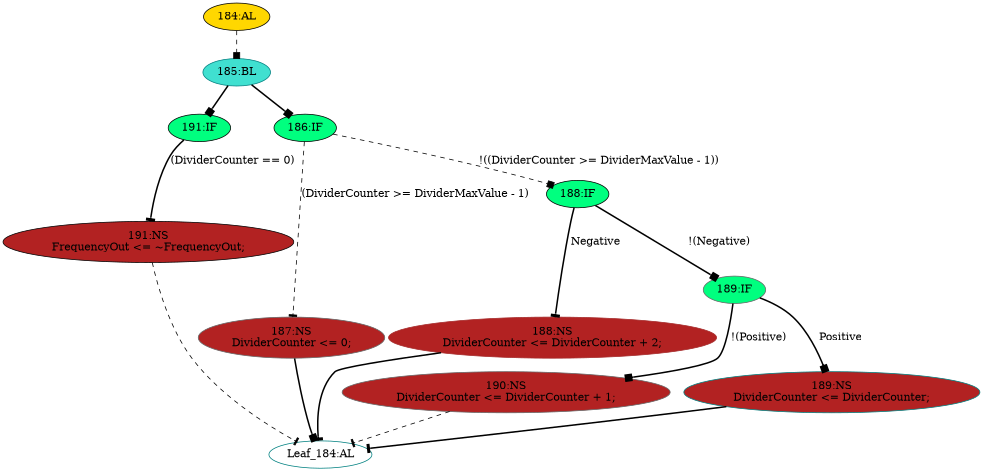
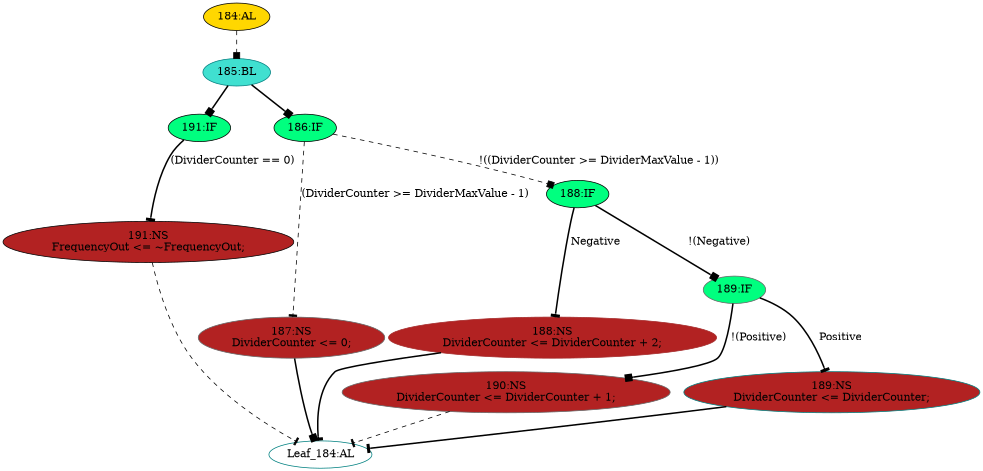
edge "189:IF" -> "189:NS DividerCounter <= DividerCounter;": arrowhead box -> tee
